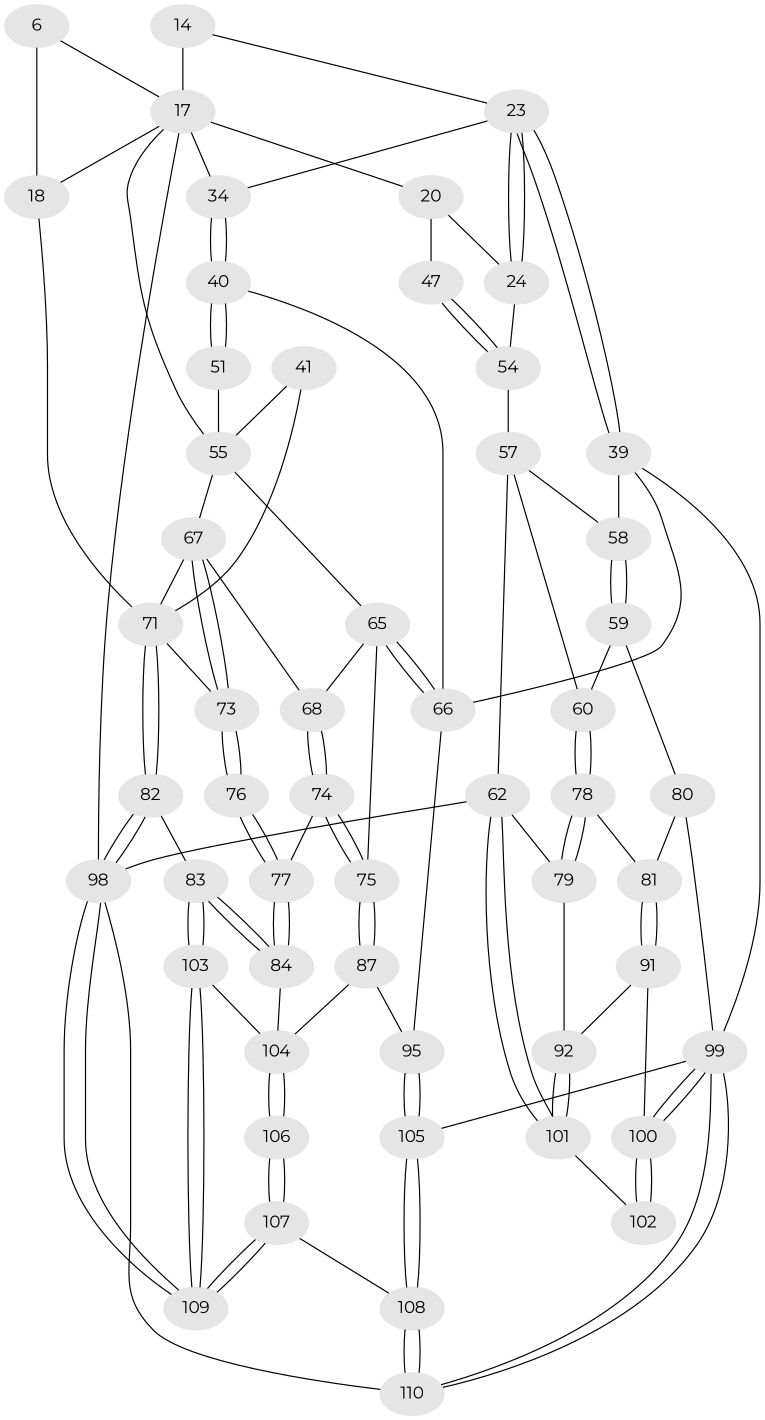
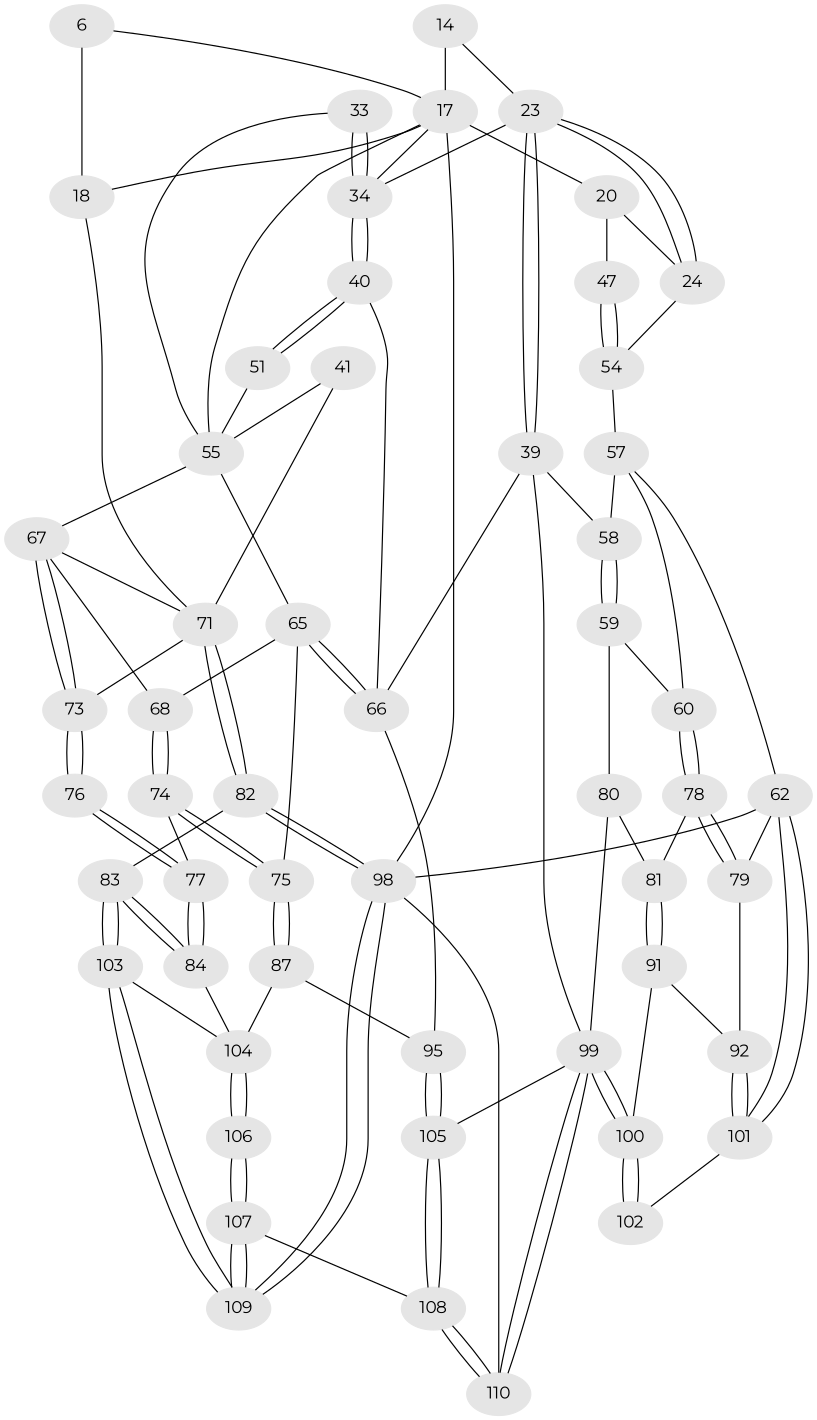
node "33": added
